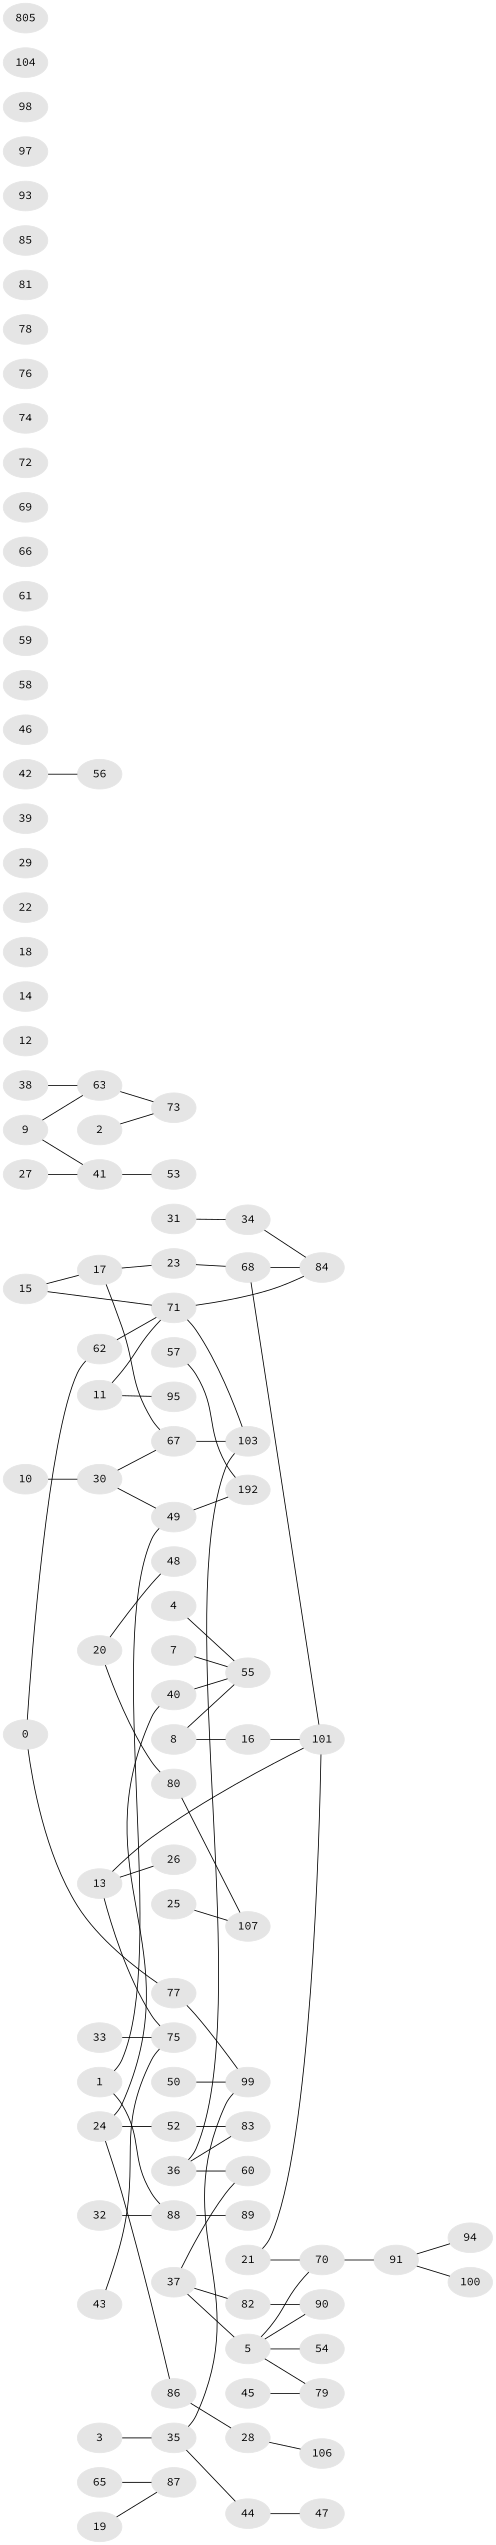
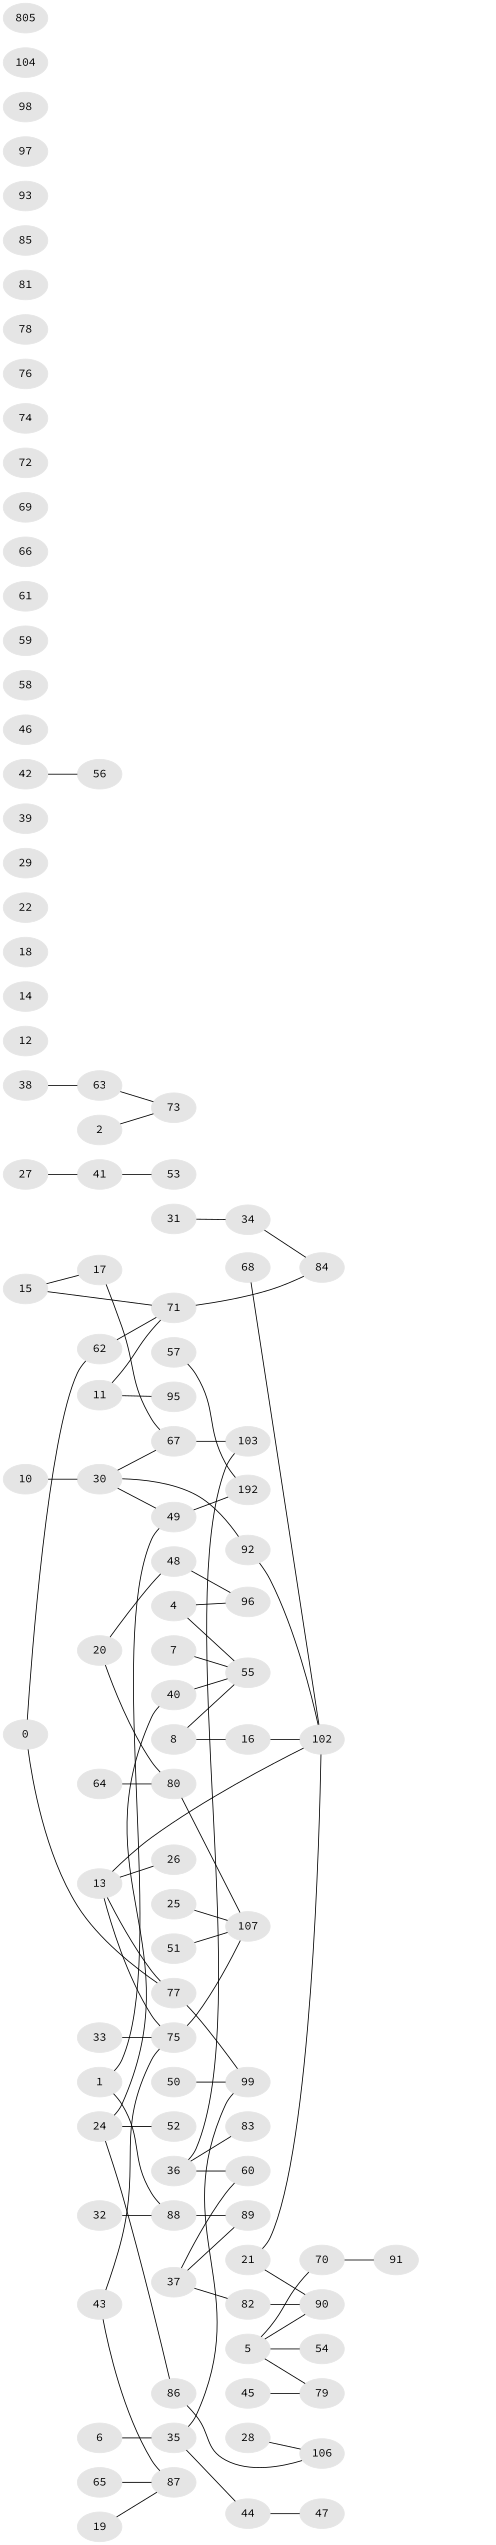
node "9": removed
node "23": removed
edge "68" -- "84": removed
edge "71" -- "103": removed
node "92": added
node "96": added
node "101": label "101" -> "102"
node "64": added
edge "13" -- "77": added
node "51": added
edge "107" -- "75": added
edge "52" -- "83": removed
node "94": removed
edge "21" -- "70": now "21" -- "90"
node "100": removed
edge "37" -- "5": now "37" -- "89"
edge "43" -- "87": added
edge "86" -- "28": now "86" -- "106"
node "3": label "3" -> "6"
